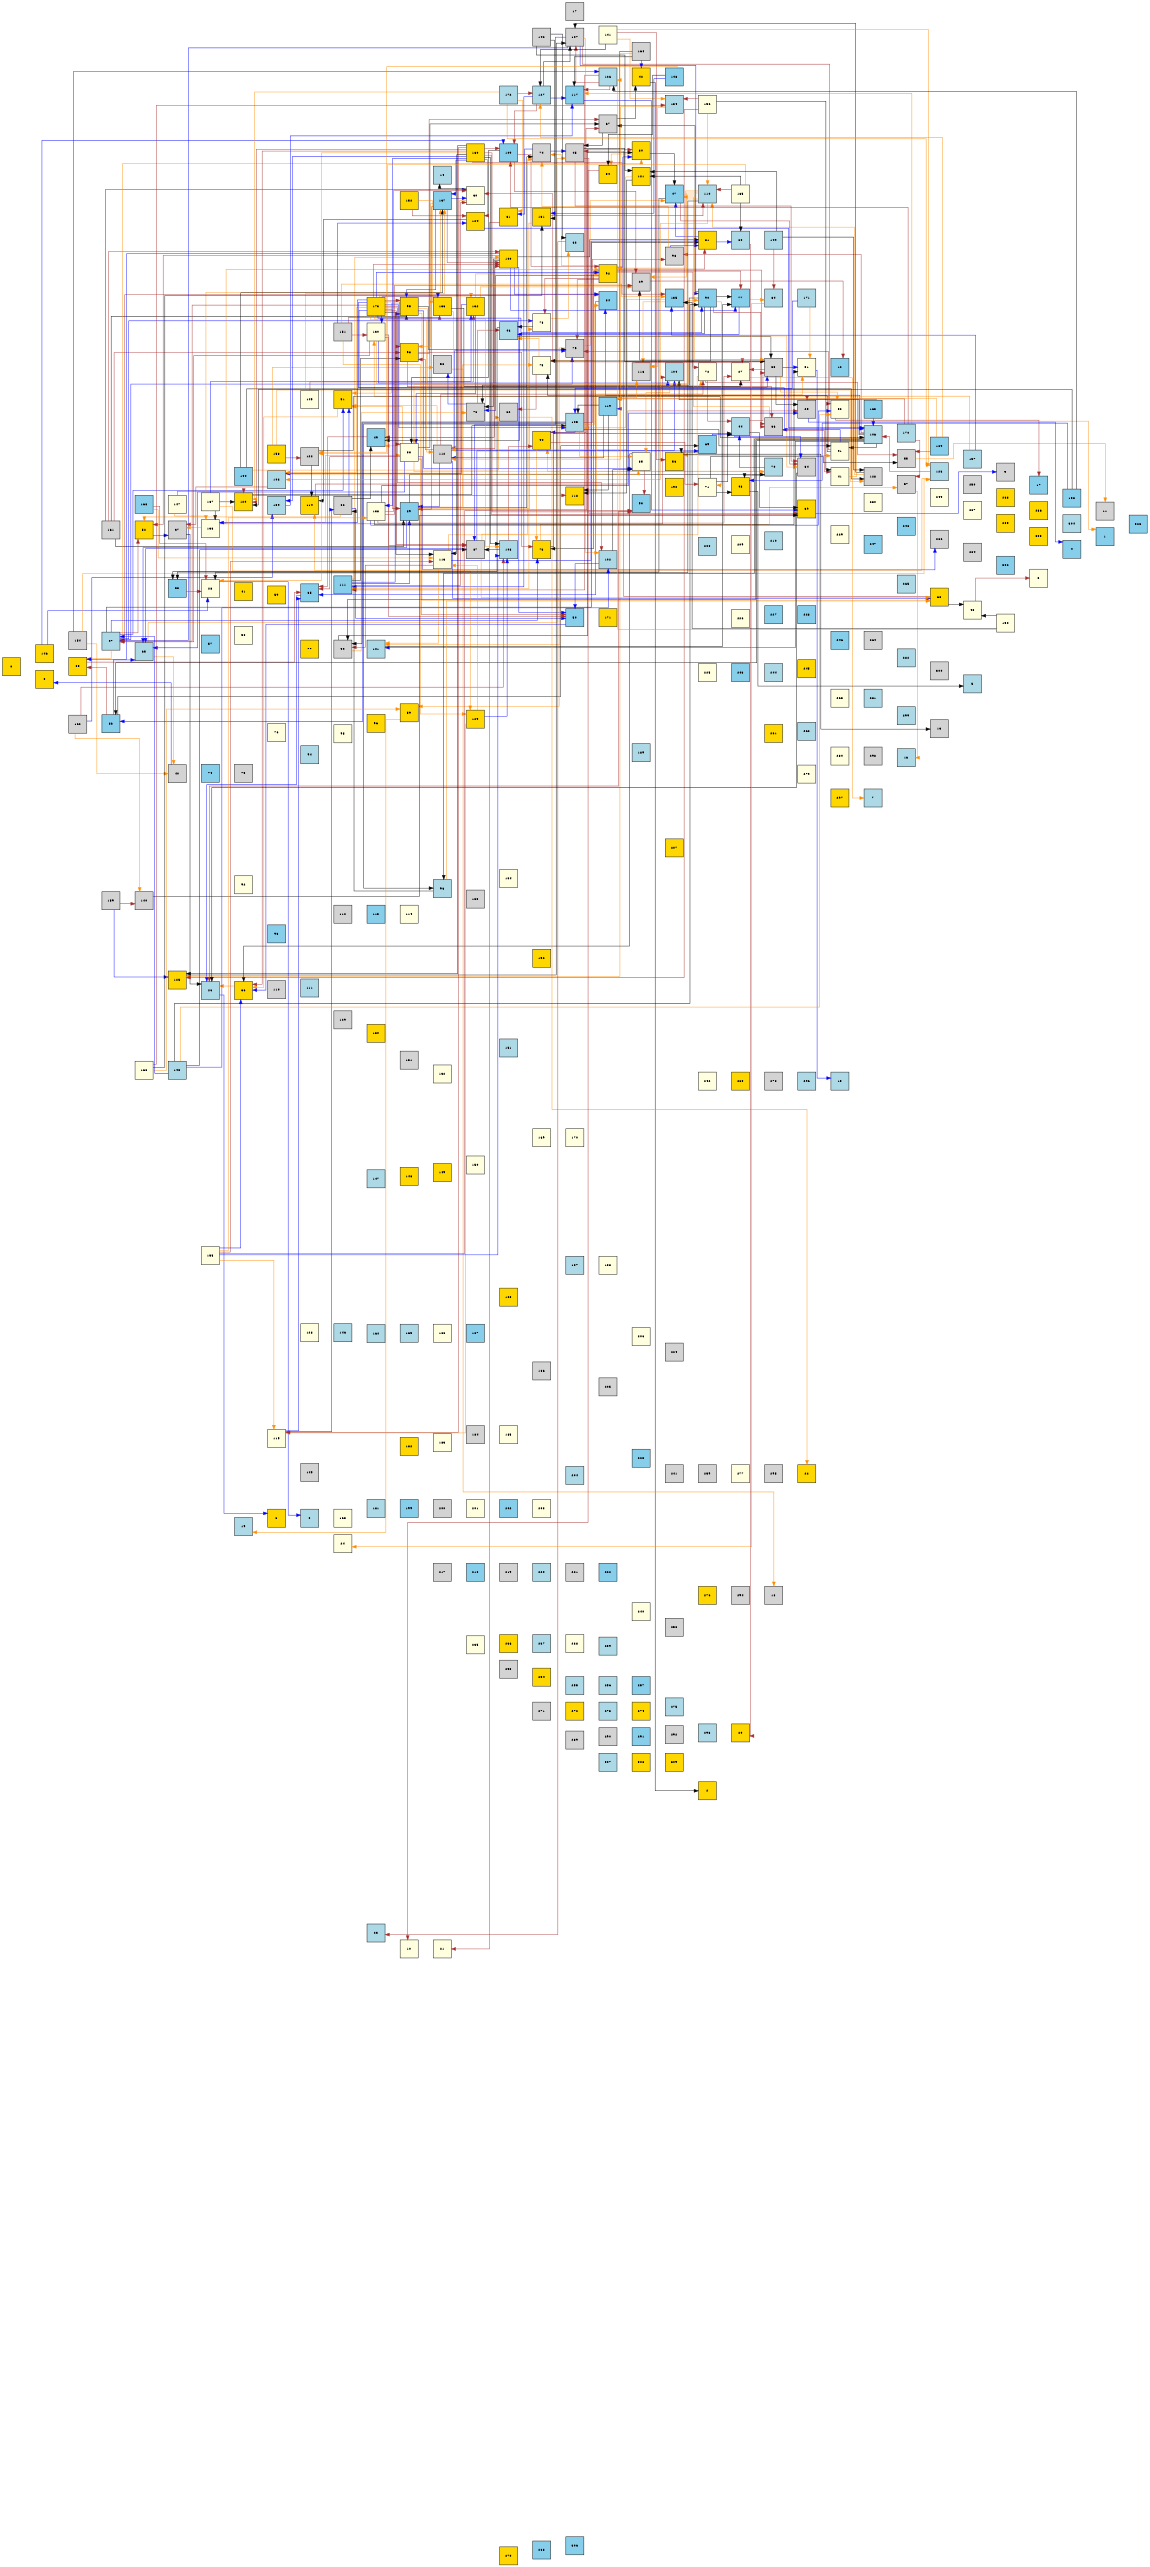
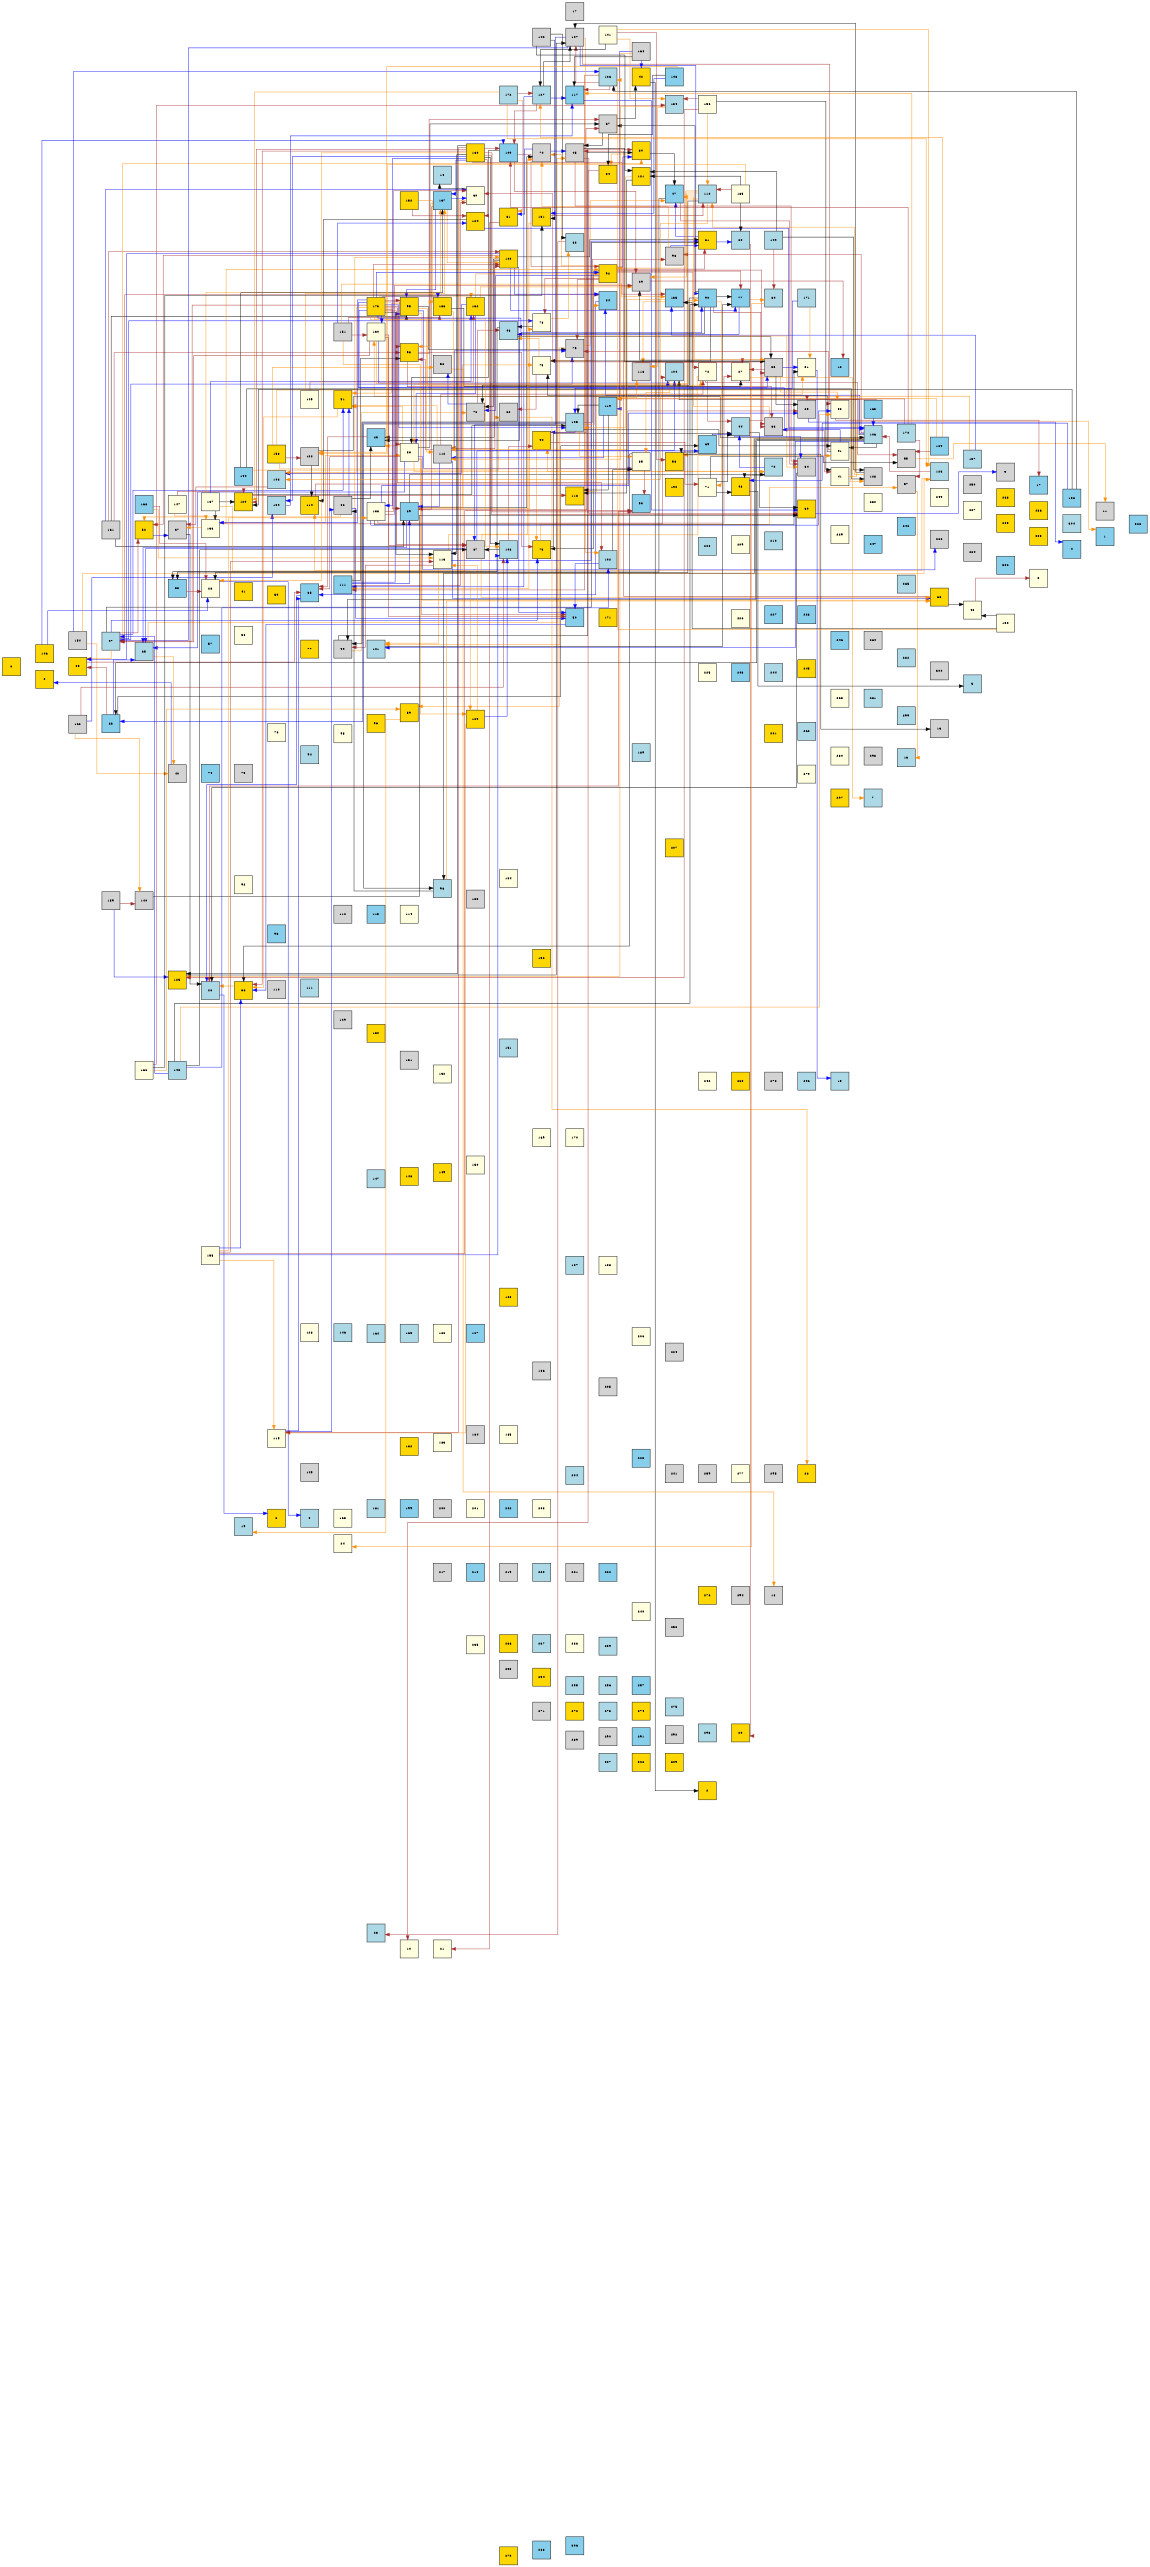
edge "137" -> "100": color brown -> darkorange
edge "103" -> "85": now "153" -> "85"
